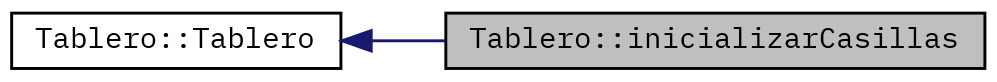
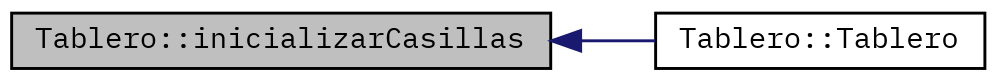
edge "Tablero::inicializarCasillas" -> "Tablero::Tablero": reversed
